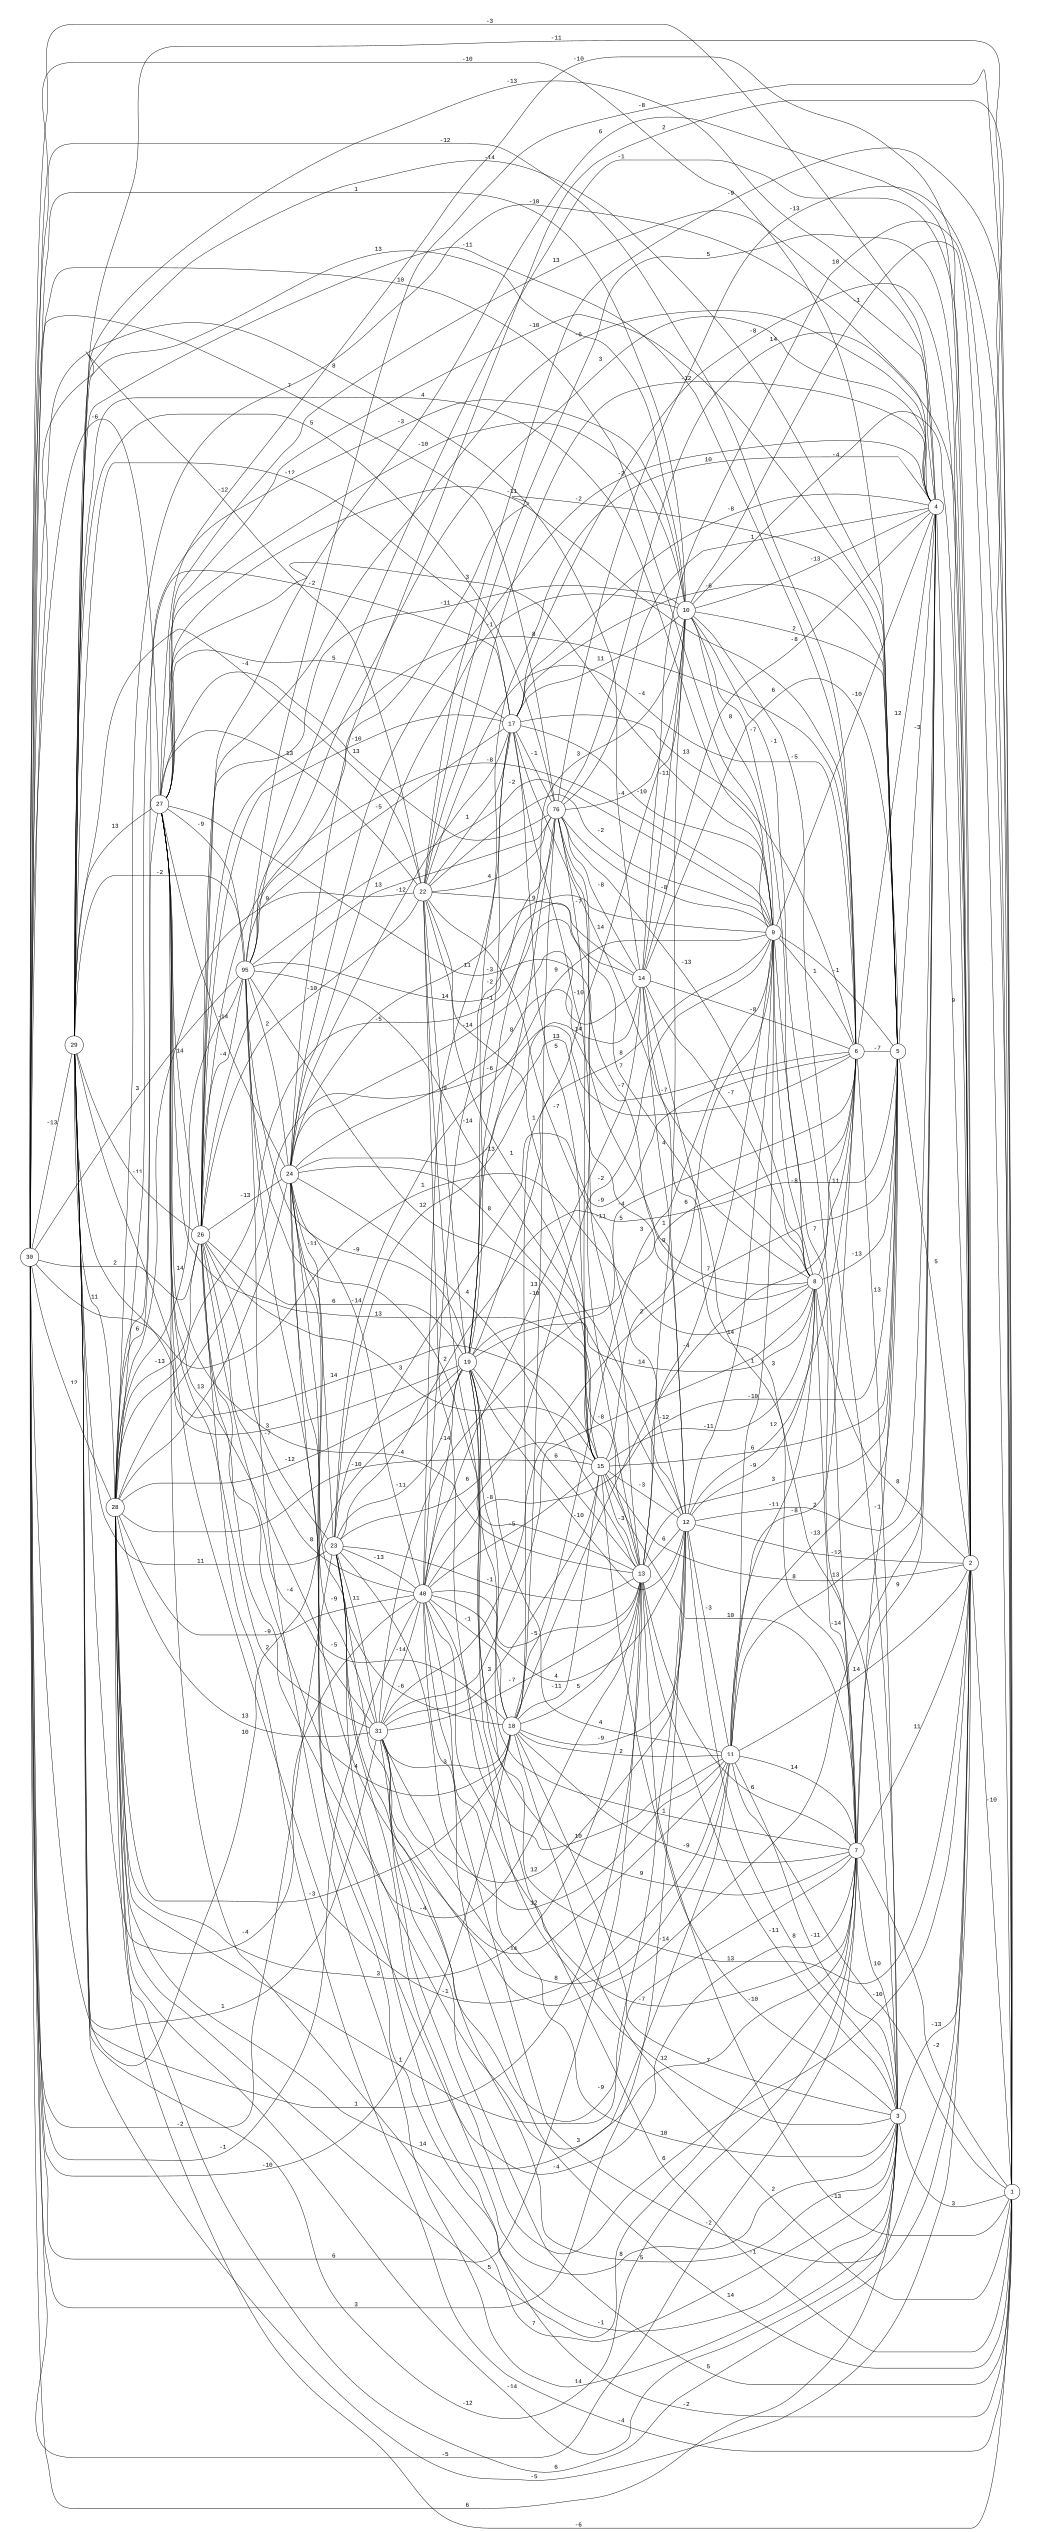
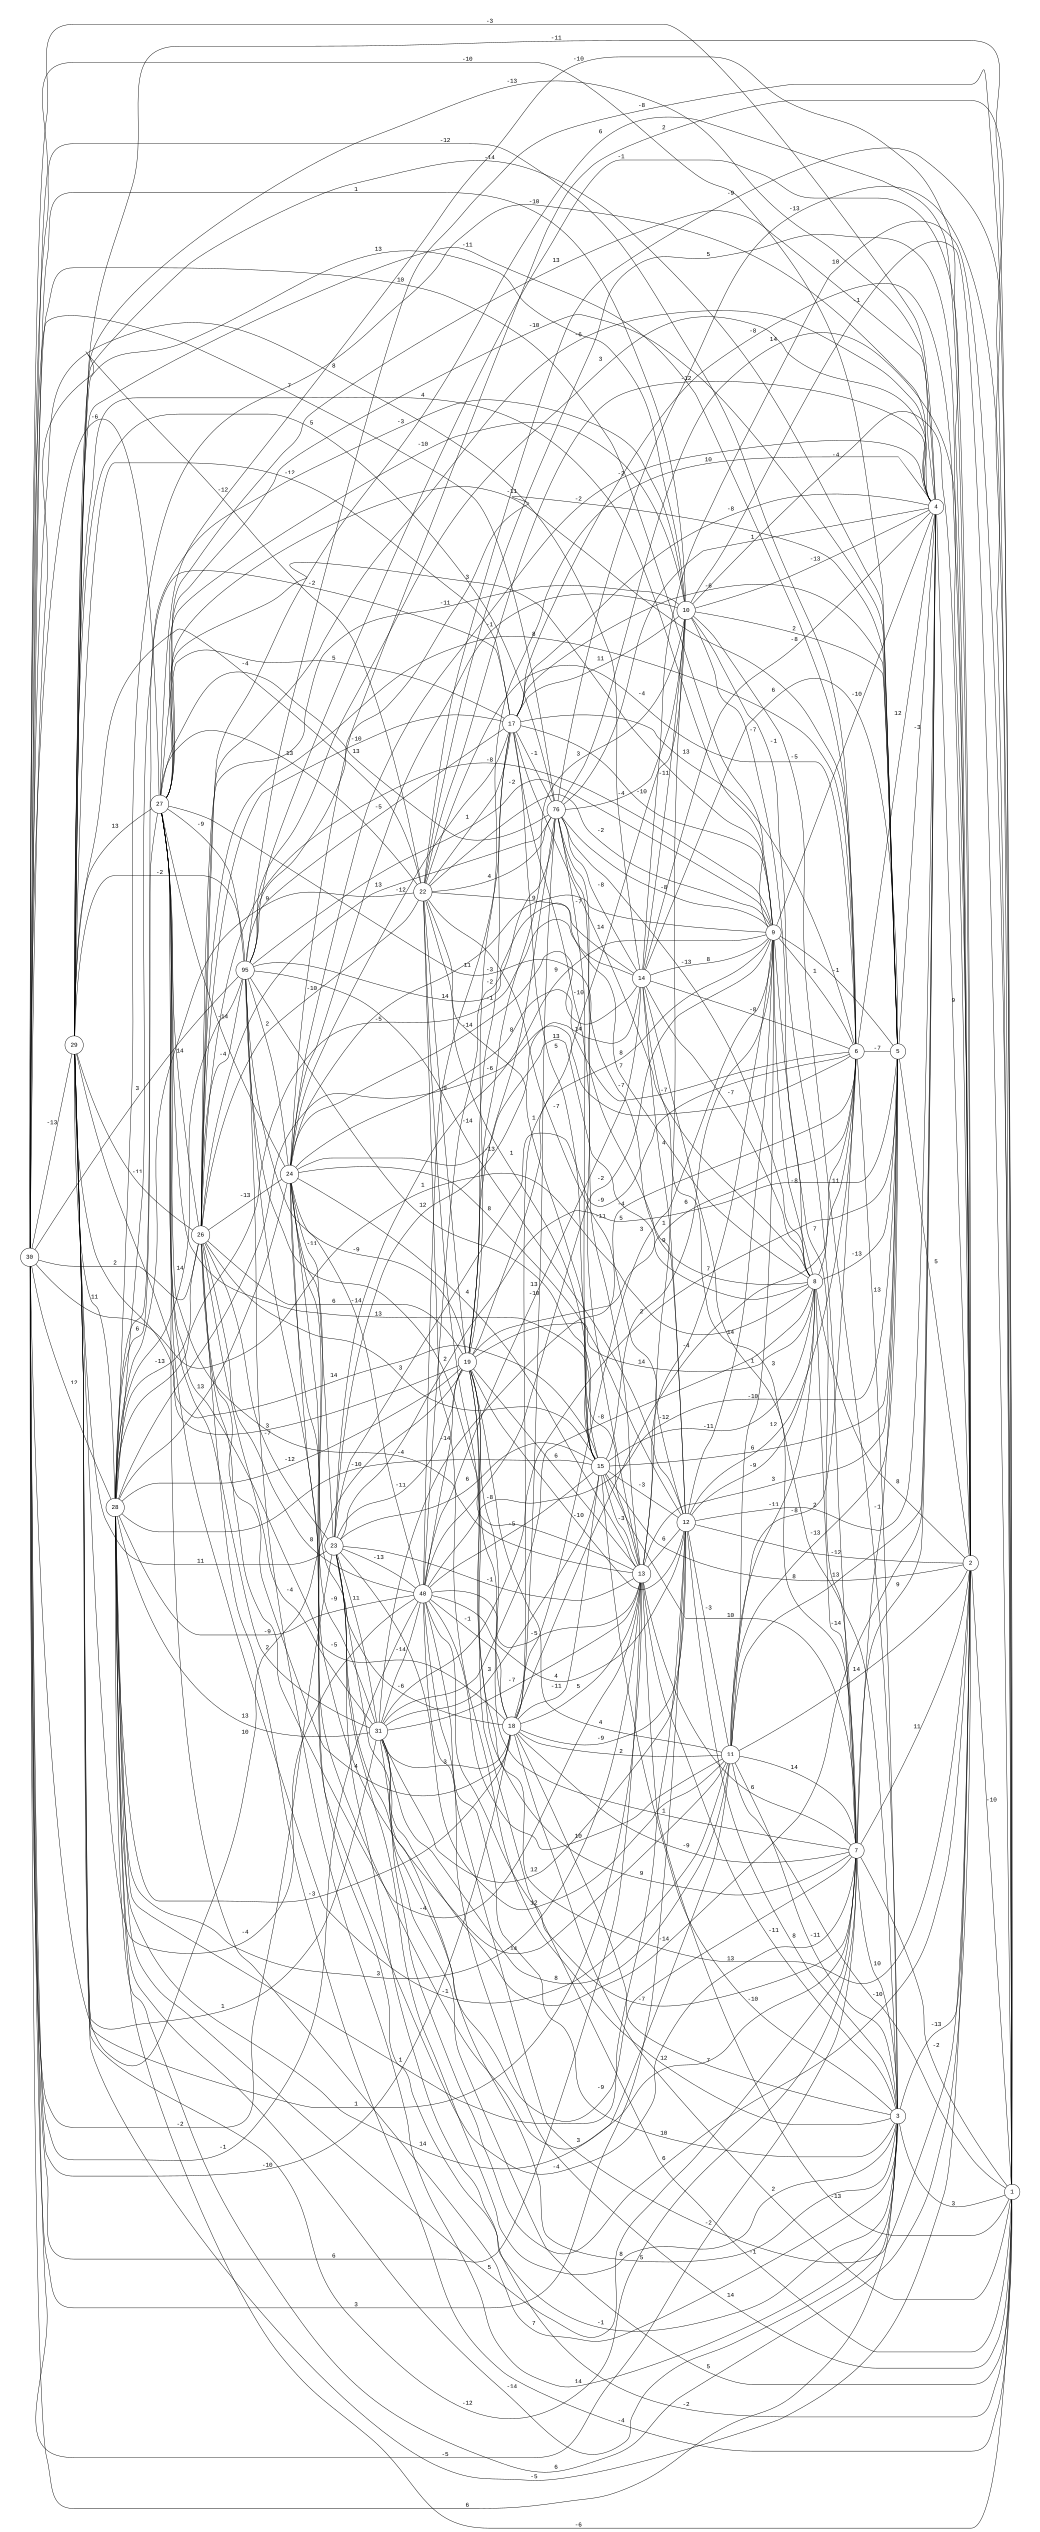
edge "10" -- "9": now "14" -- "9"
